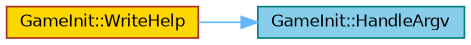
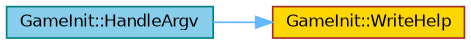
edge "GameInit::WriteHelp" -> "GameInit::HandleArgv": reversed
